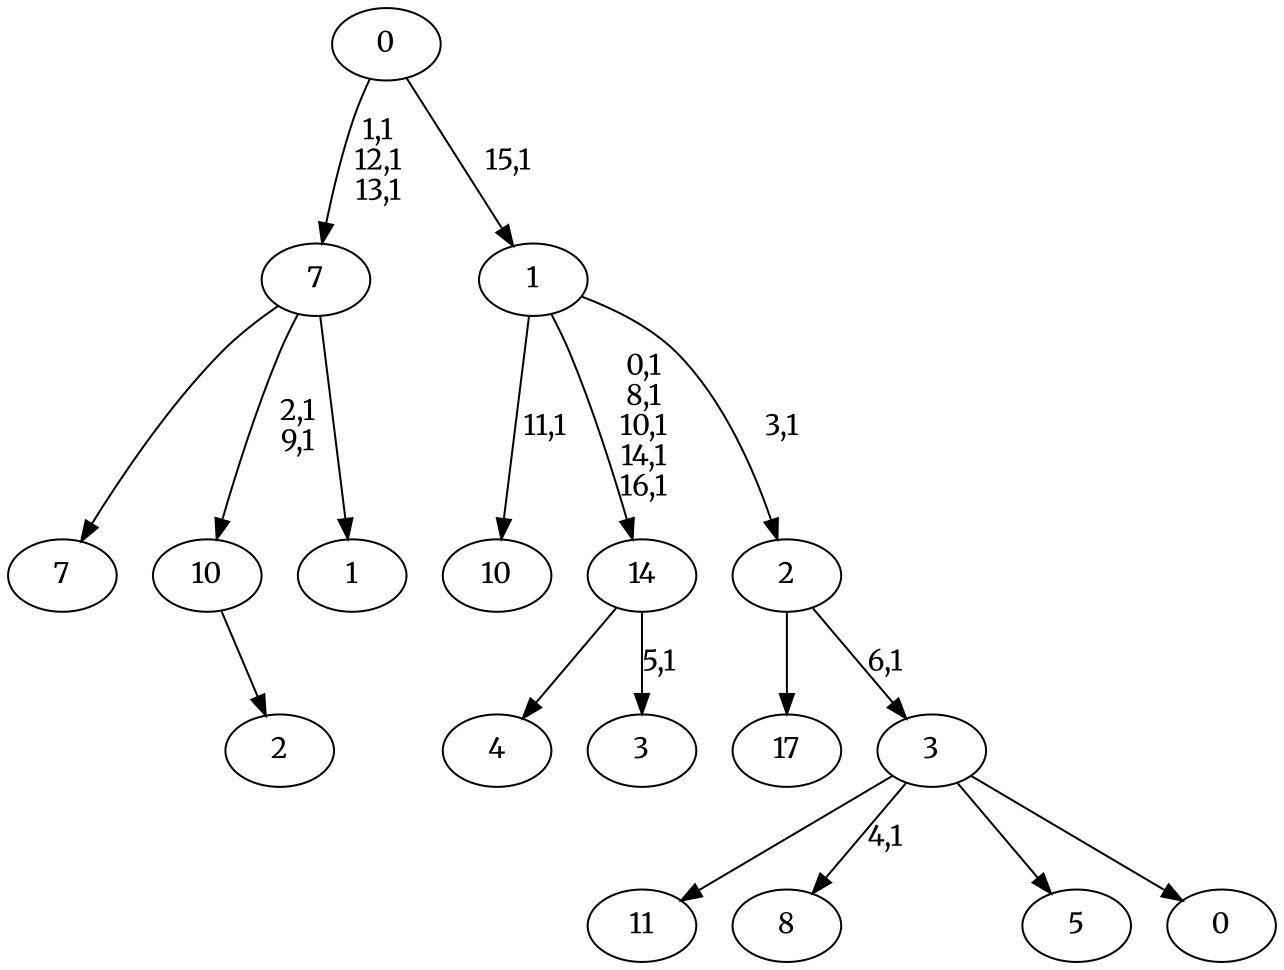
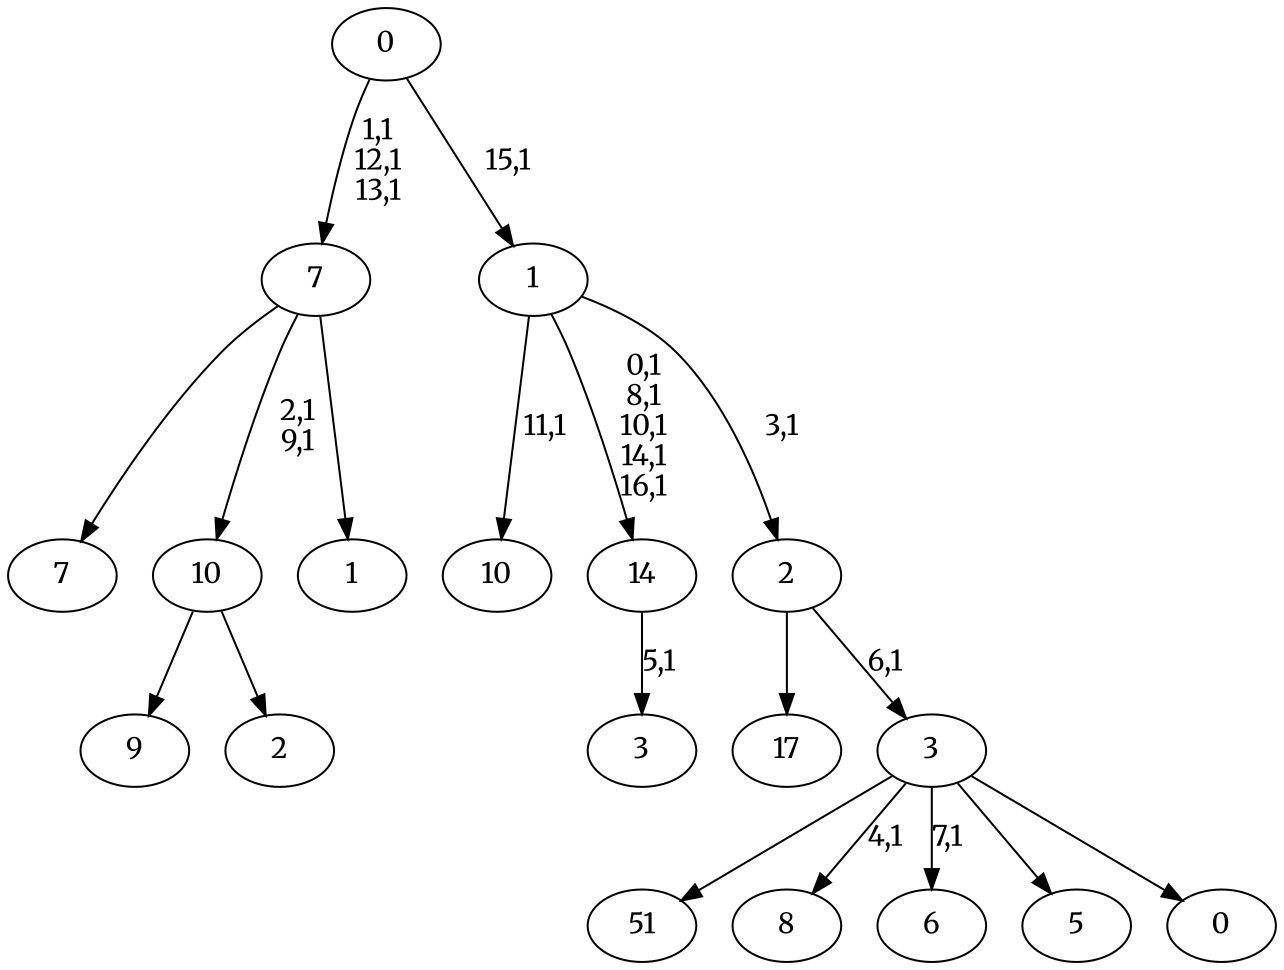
node "9": added
node "4": removed
node "11": label "11" -> "51"
node "6": added
